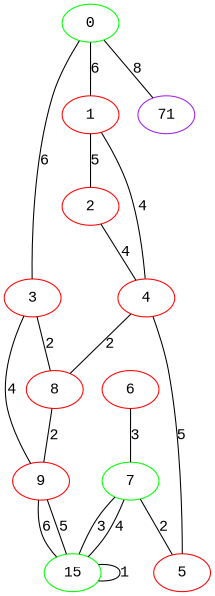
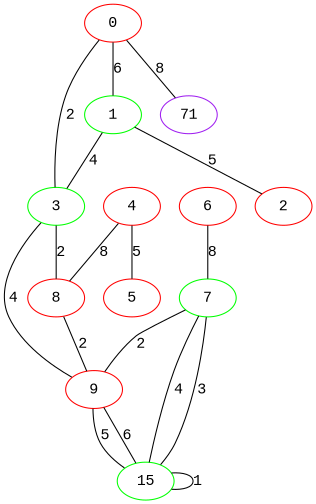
node "0": color green -> red
node "1": color red -> green
edge "0" -- "3": label "6" -> "2"
edge "1" -- "4": now "1" -- "3"
edge "2" -- "4": removed, label "4"
node "3": color red -> green
edge "4" -- "8": label "2" -> "8"
edge "6" -- "7": label "3" -> "8"
edge "7" -- "5": now "7" -- "9"
